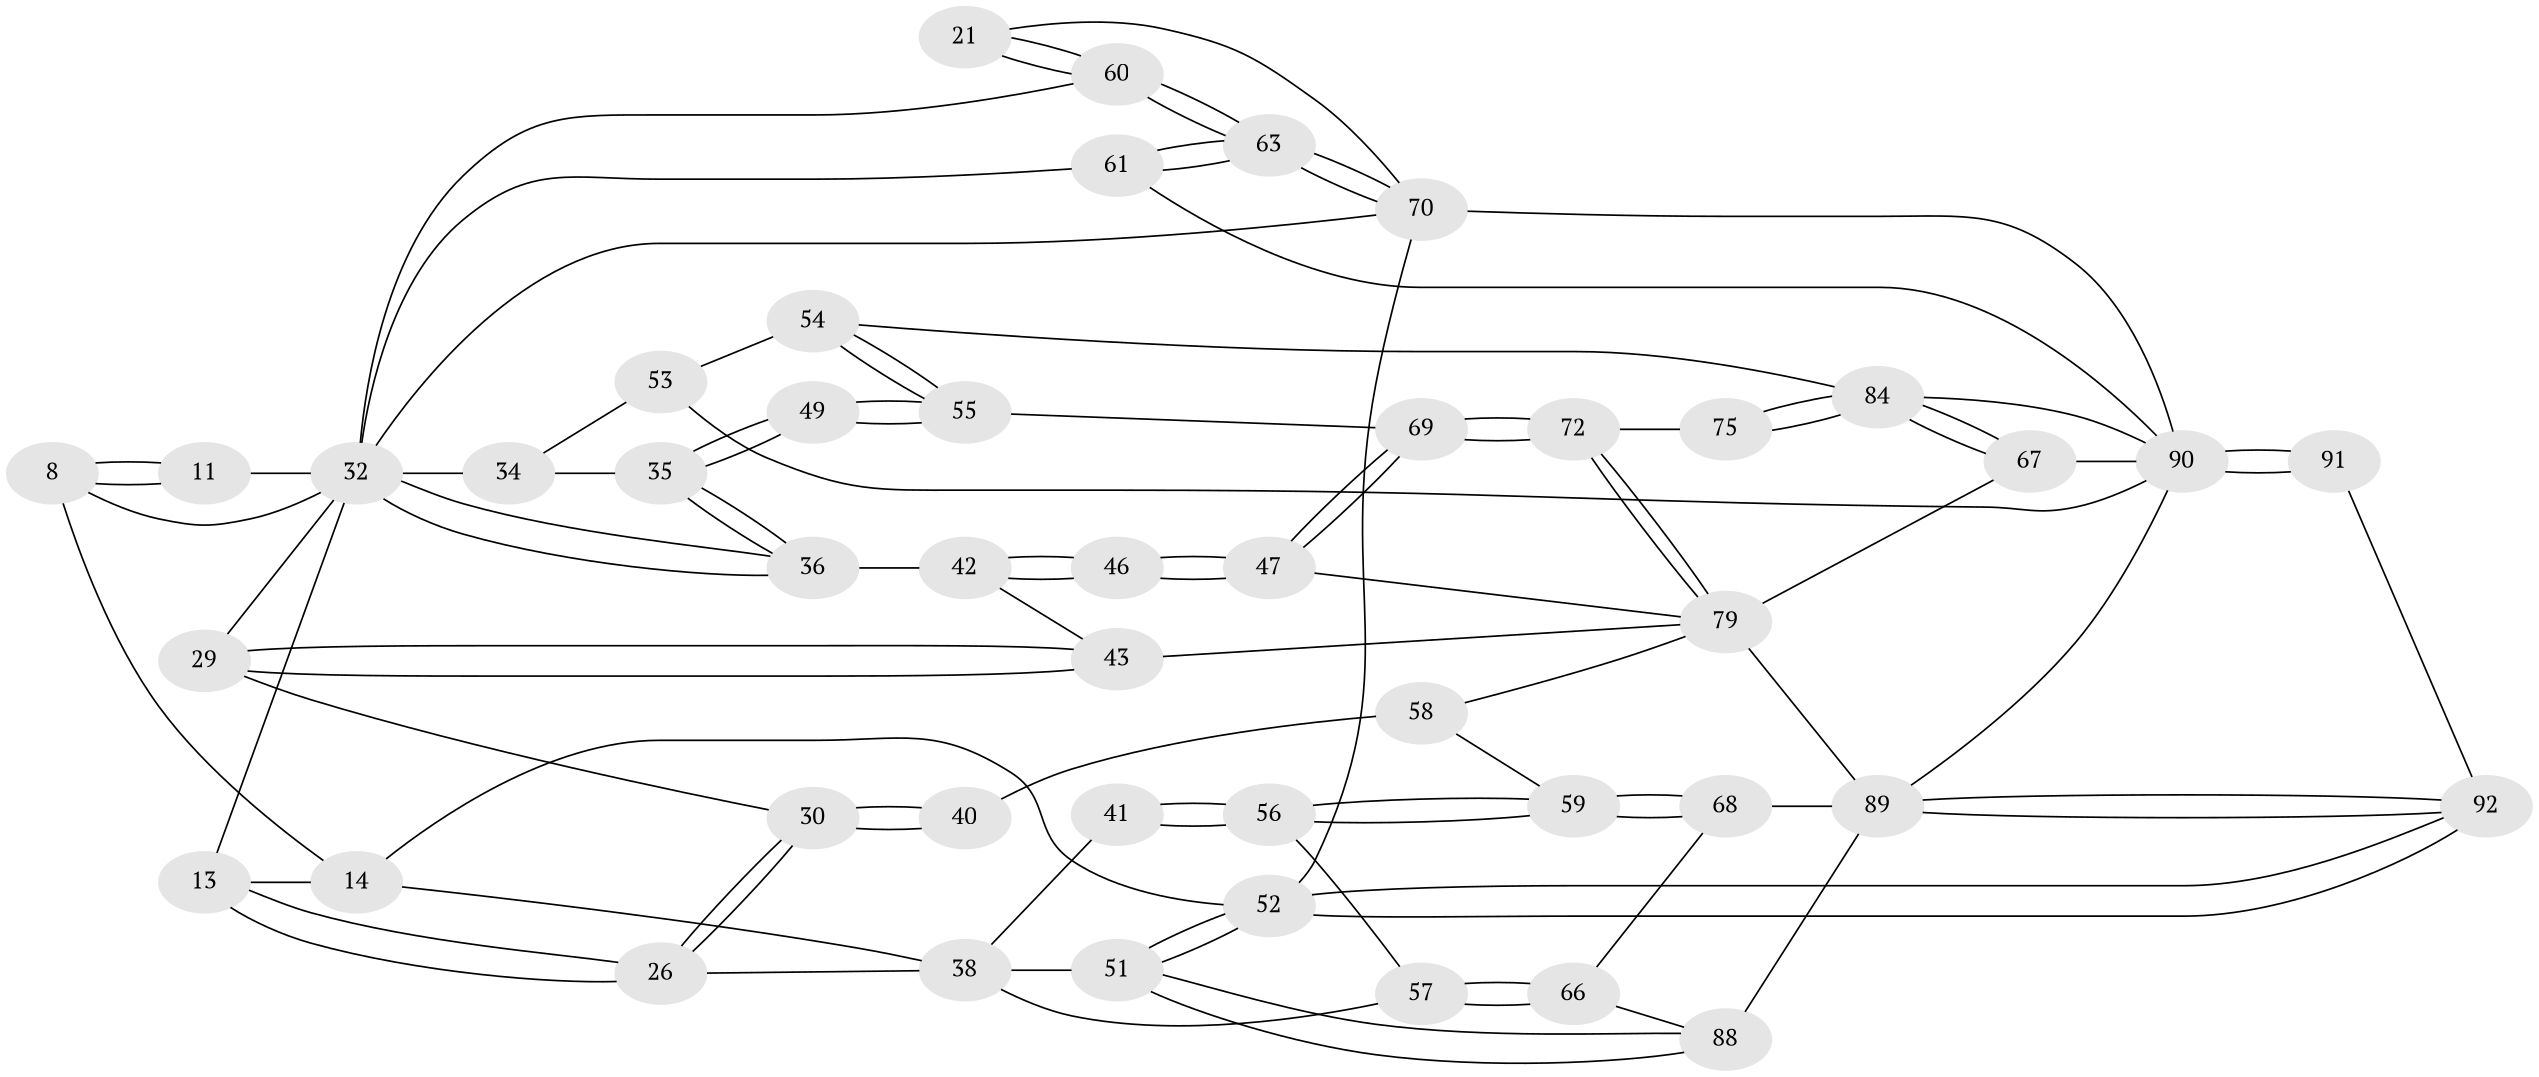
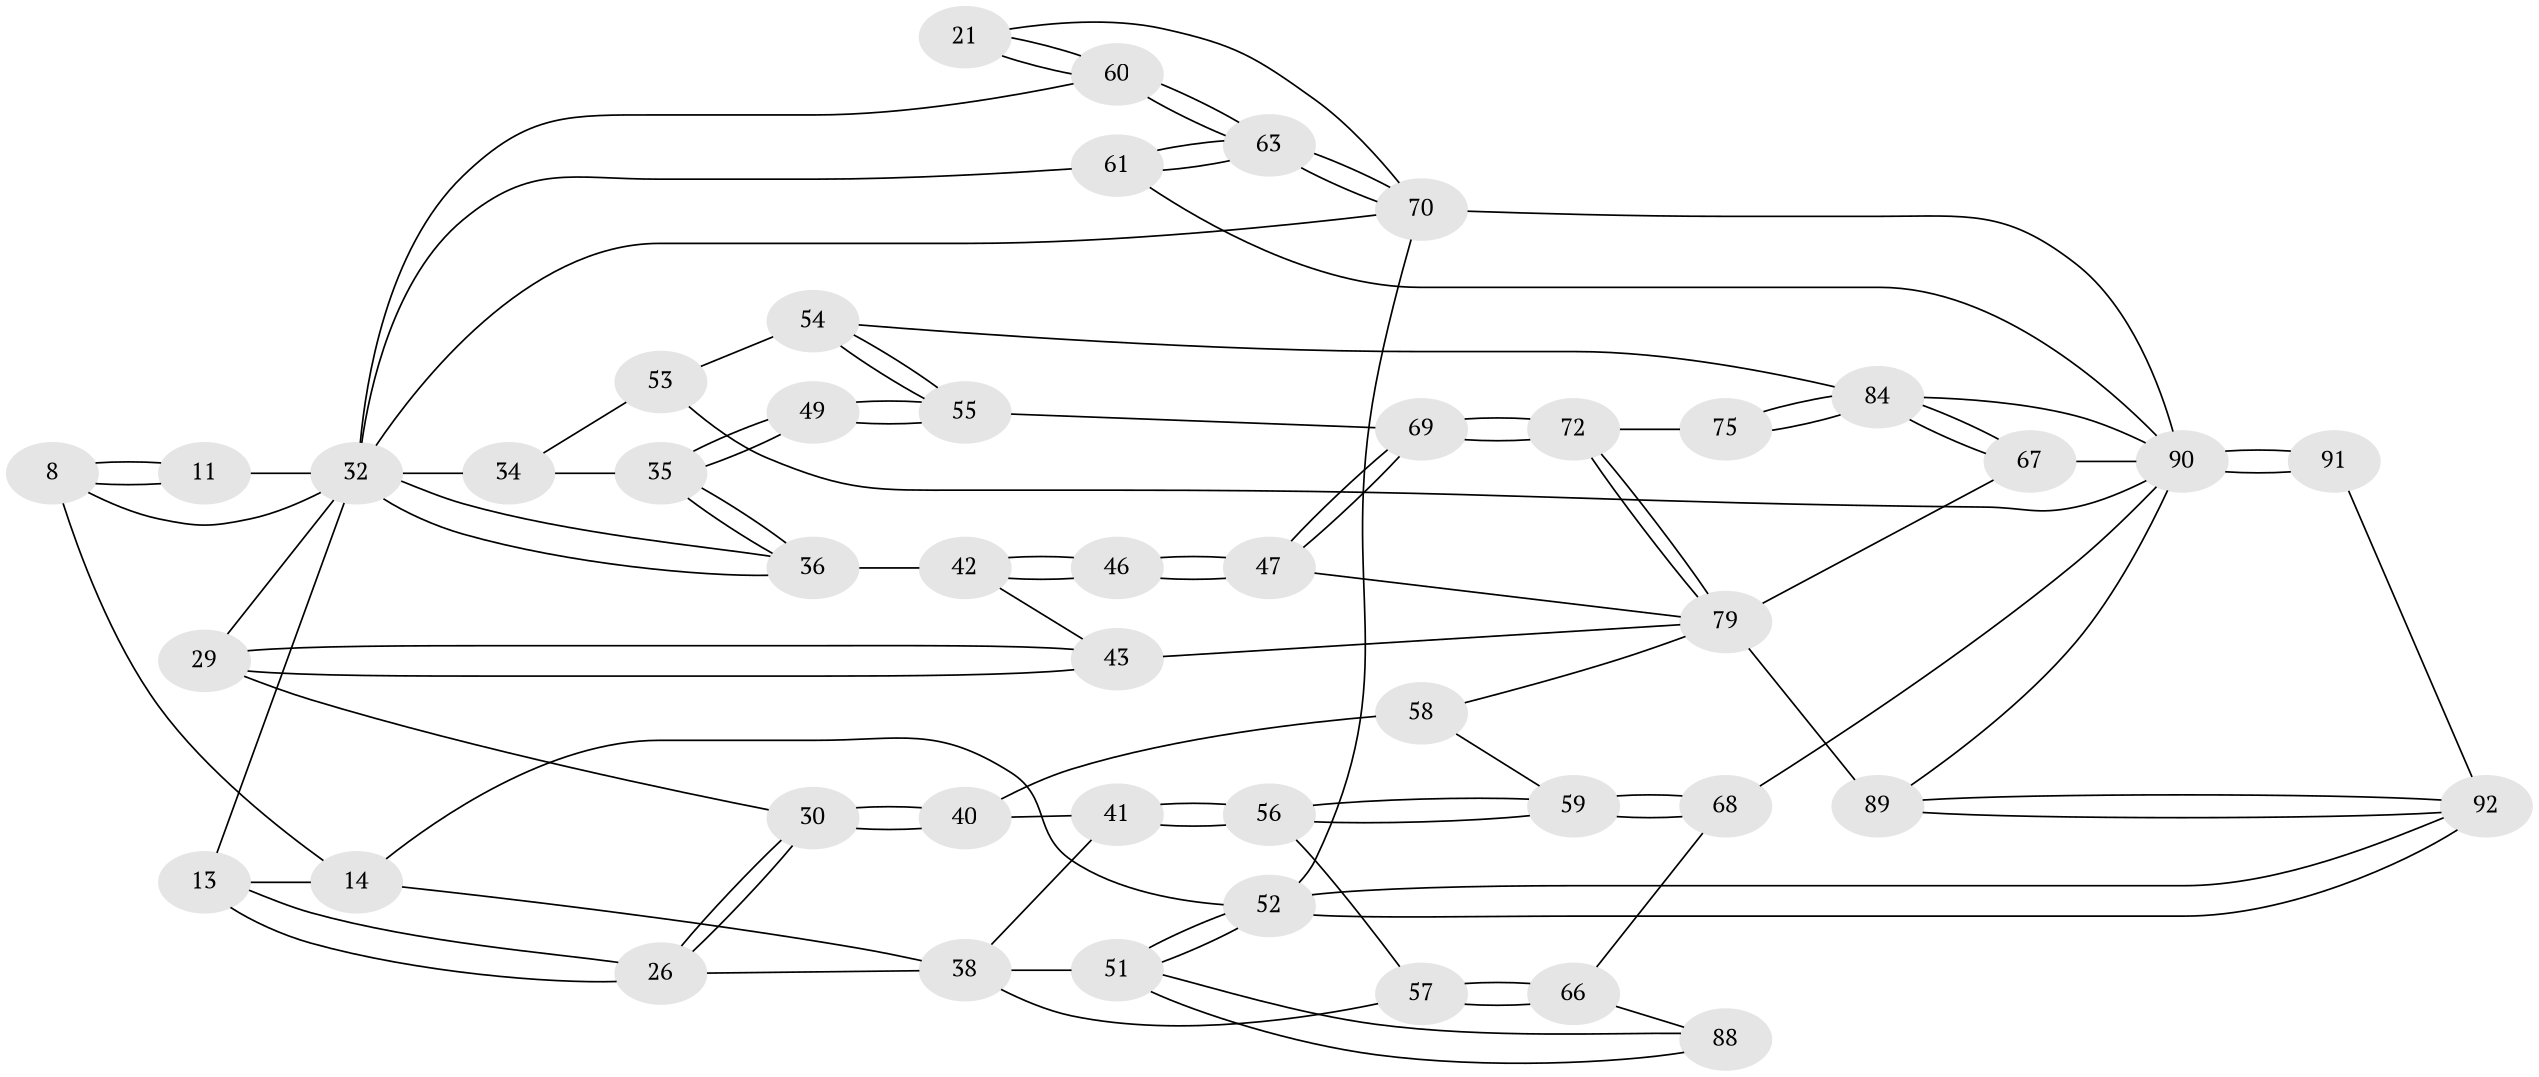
edge "68" -- "89": now "68" -- "90"
edge "41" -- "40": added
edge "89" -- "88": removed
